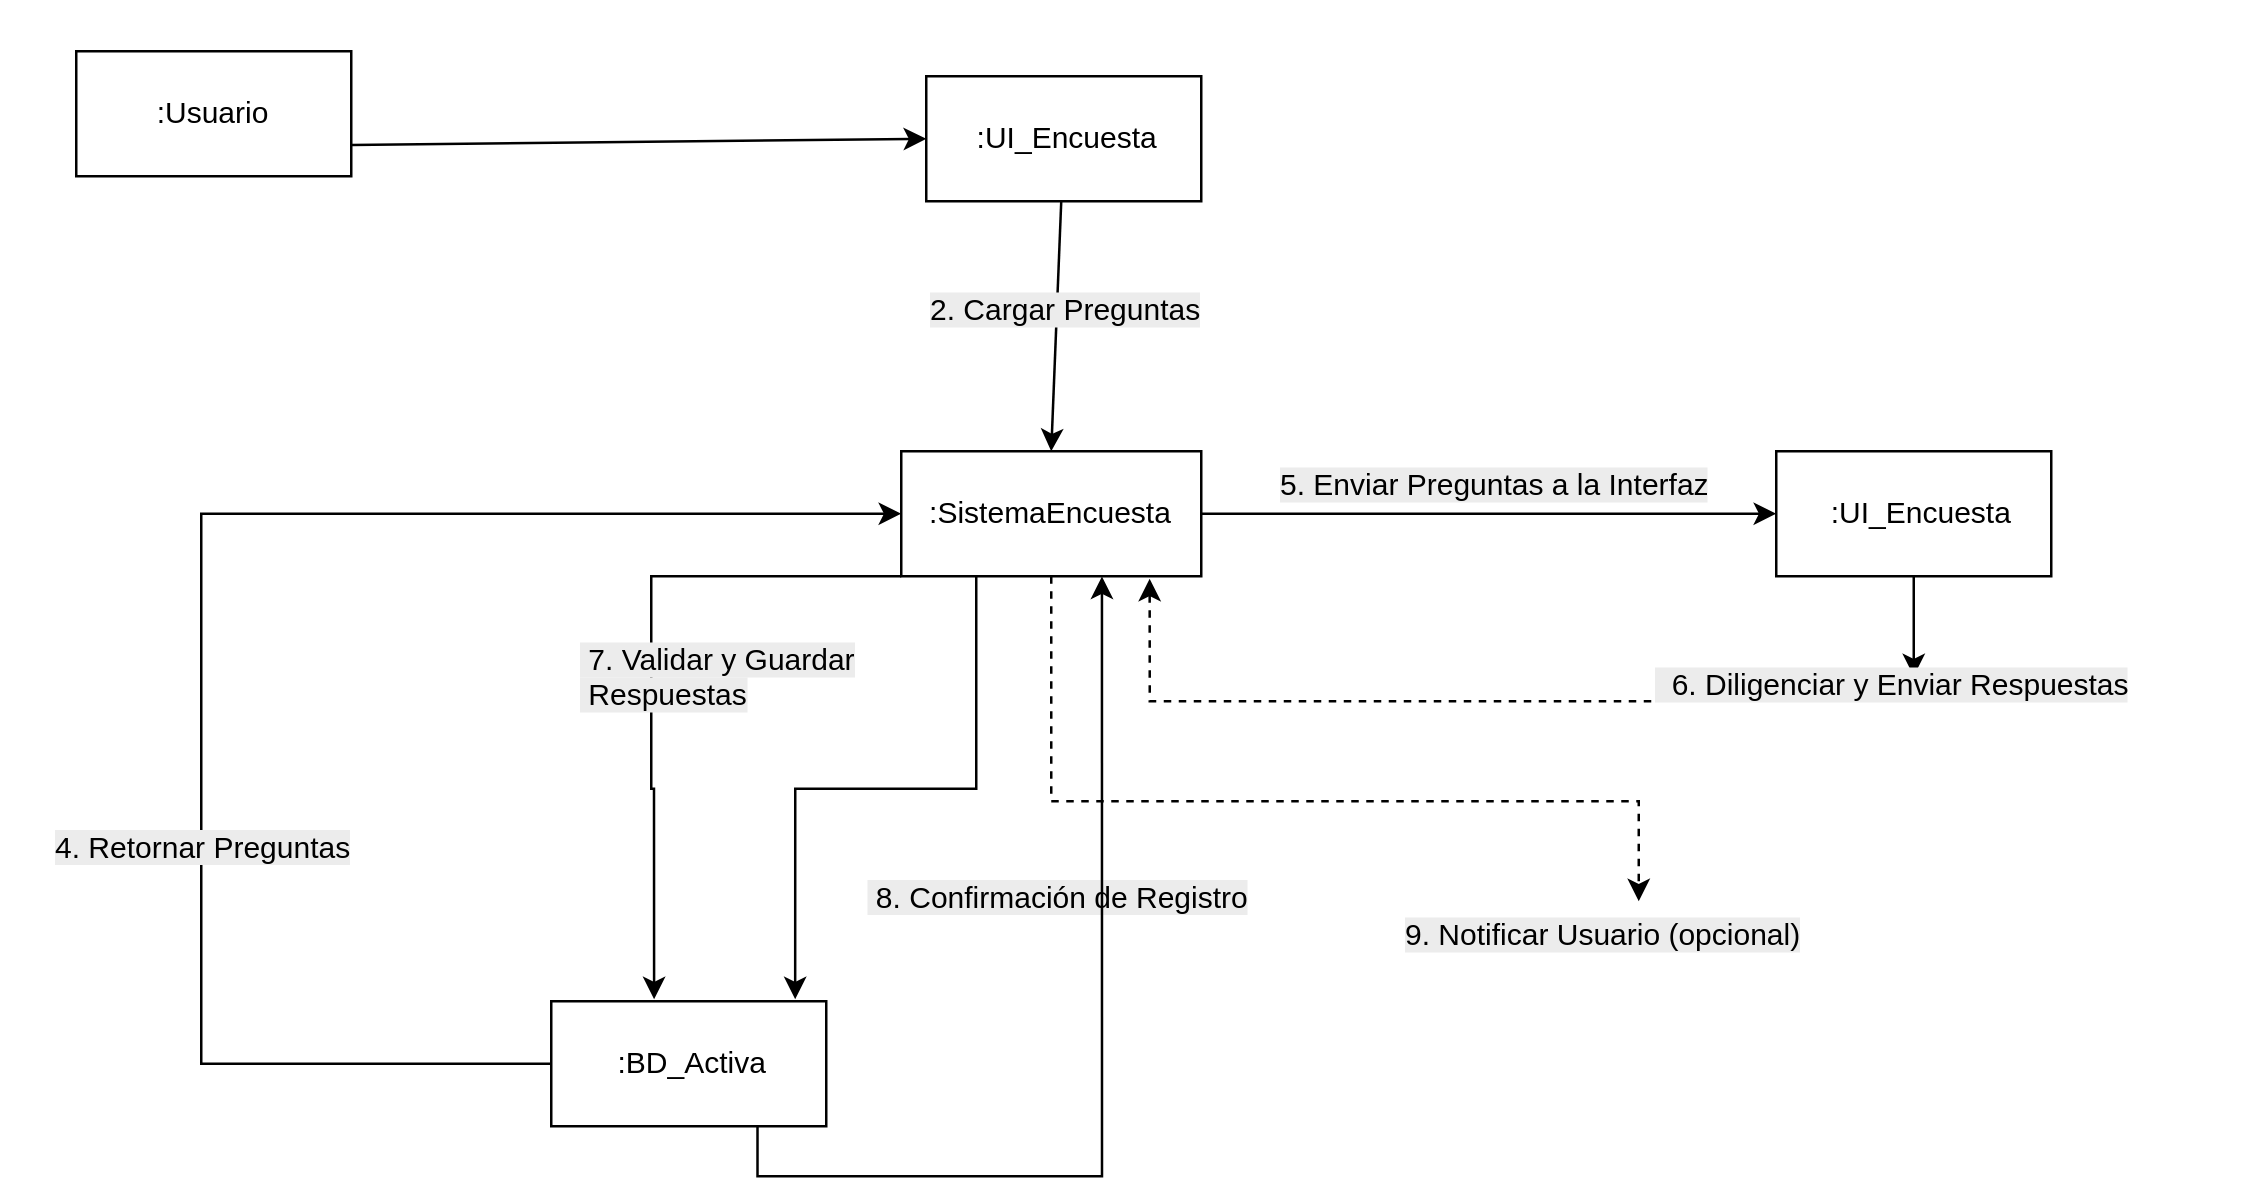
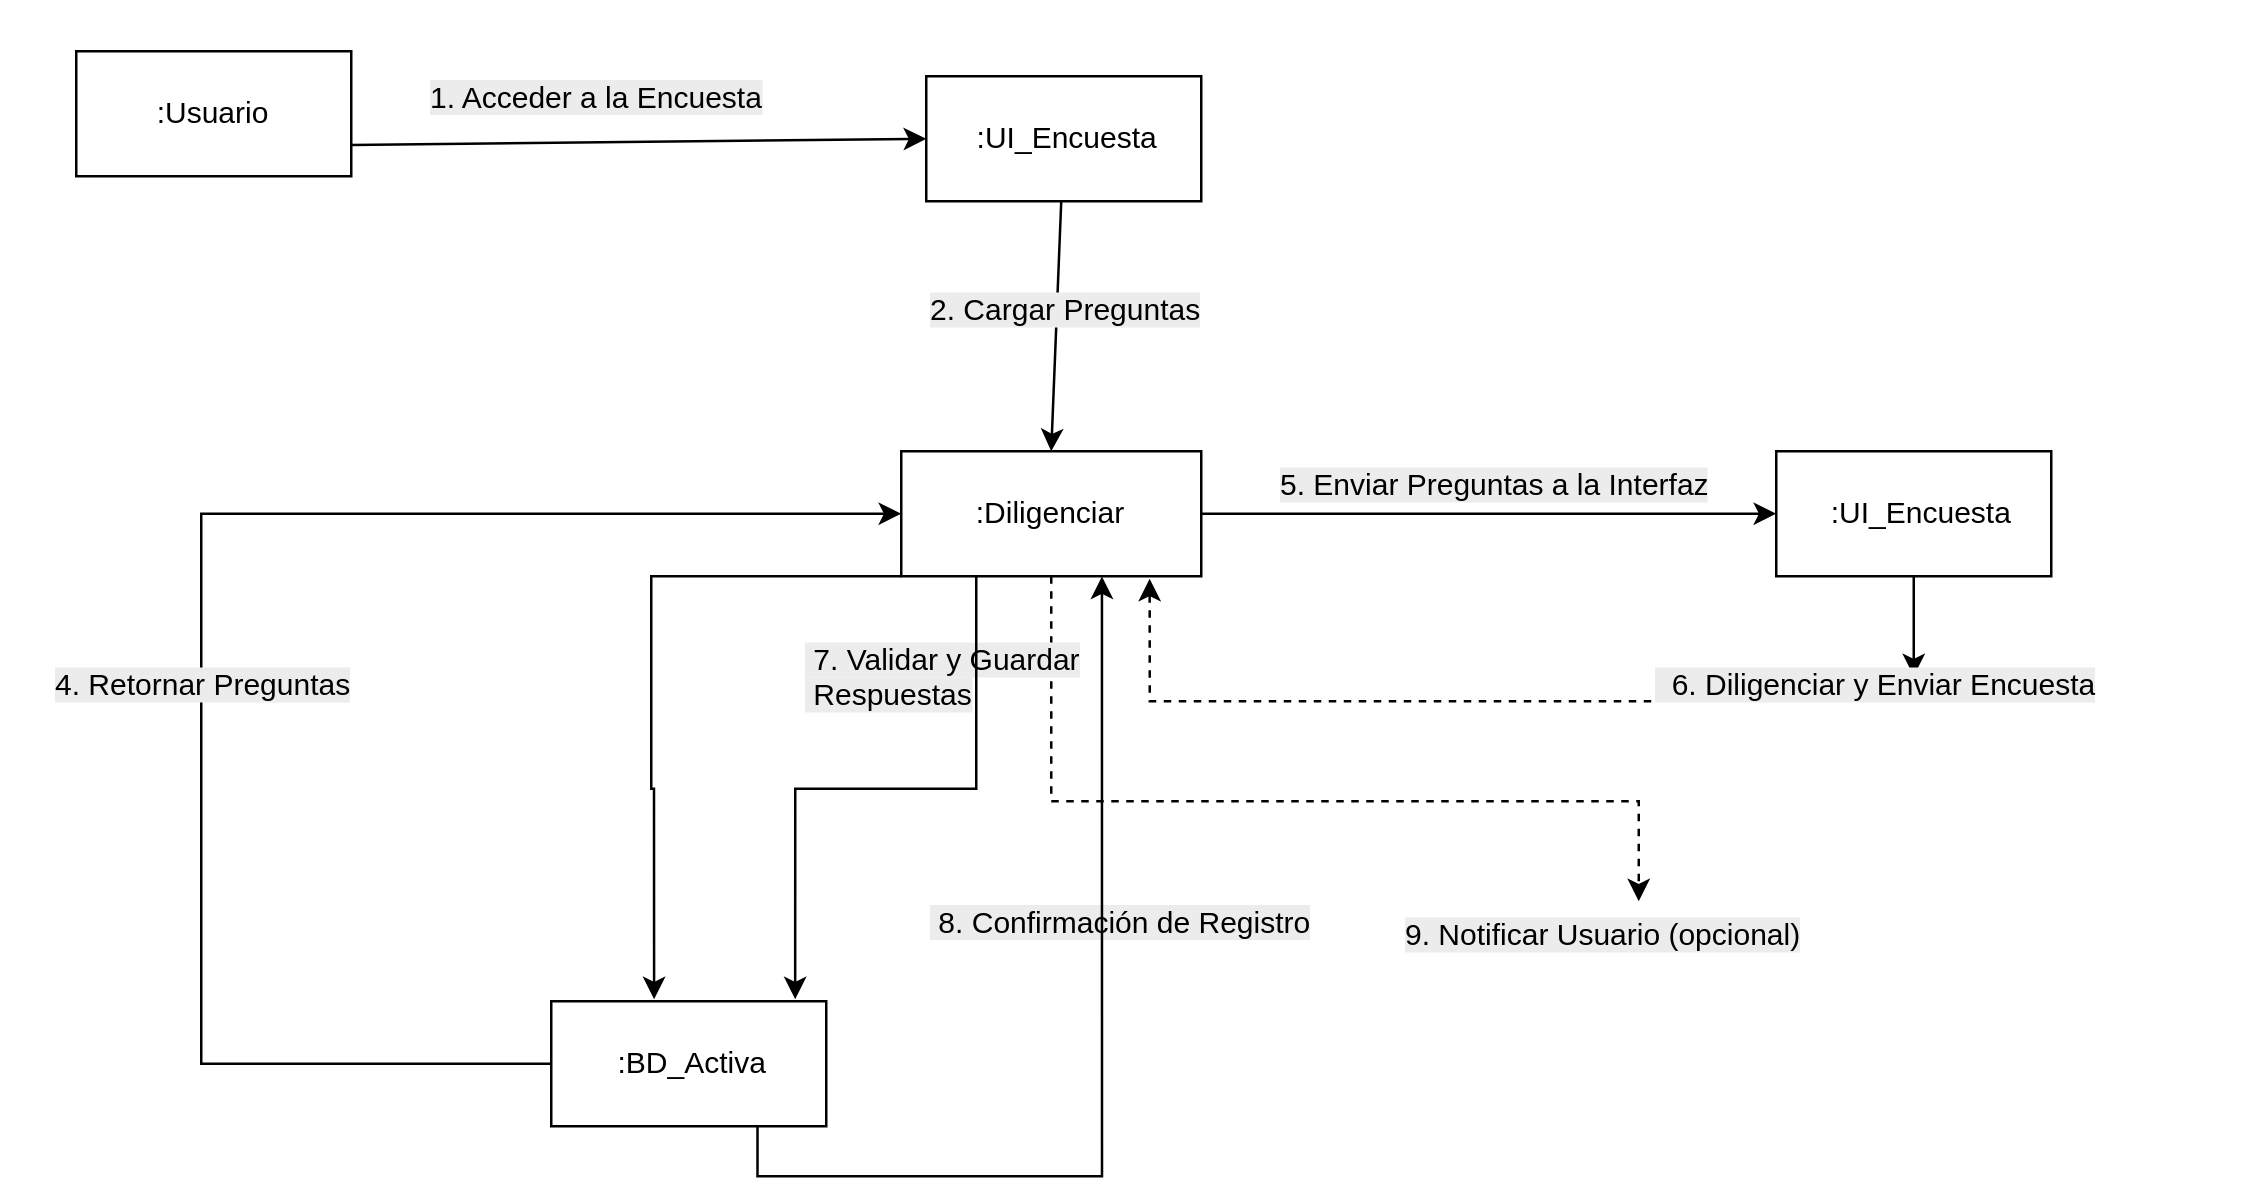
node "1. Acceder a la Encuesta": added
node ":SistemaEncuesta": label ":SistemaEncuesta" -> ":Diligenciar"
node "7. Validar y Guardar Respuestas": moved (839, 676) -> (1064, 676)
node "6. Diligenciar y Enviar Respuestas": label "6. Diligenciar y Enviar Respuestas" -> "6. Diligenciar y Enviar Encuesta"
node "4. Retornar Preguntas": moved (239, 864) -> (239, 701)
node "8. Confirmación de Registro": moved (1101, 913) -> (1164, 938)
